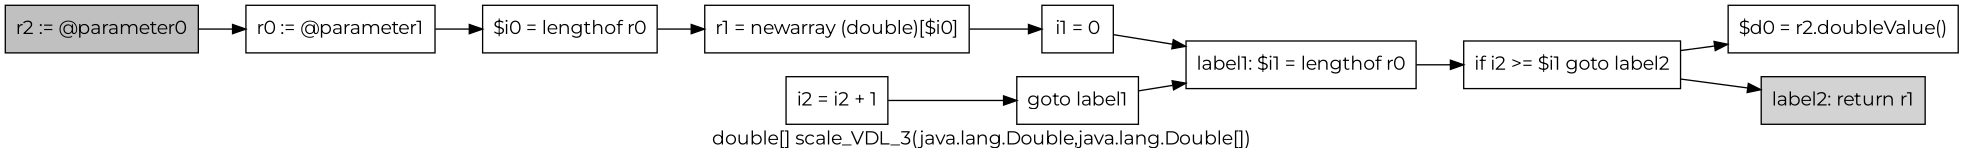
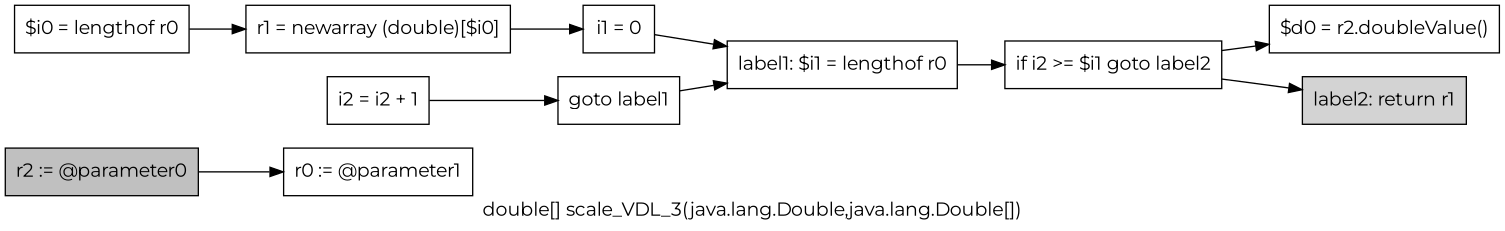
edge "r0 := @parameter1" -> "$i0 = lengthof r0": removed
